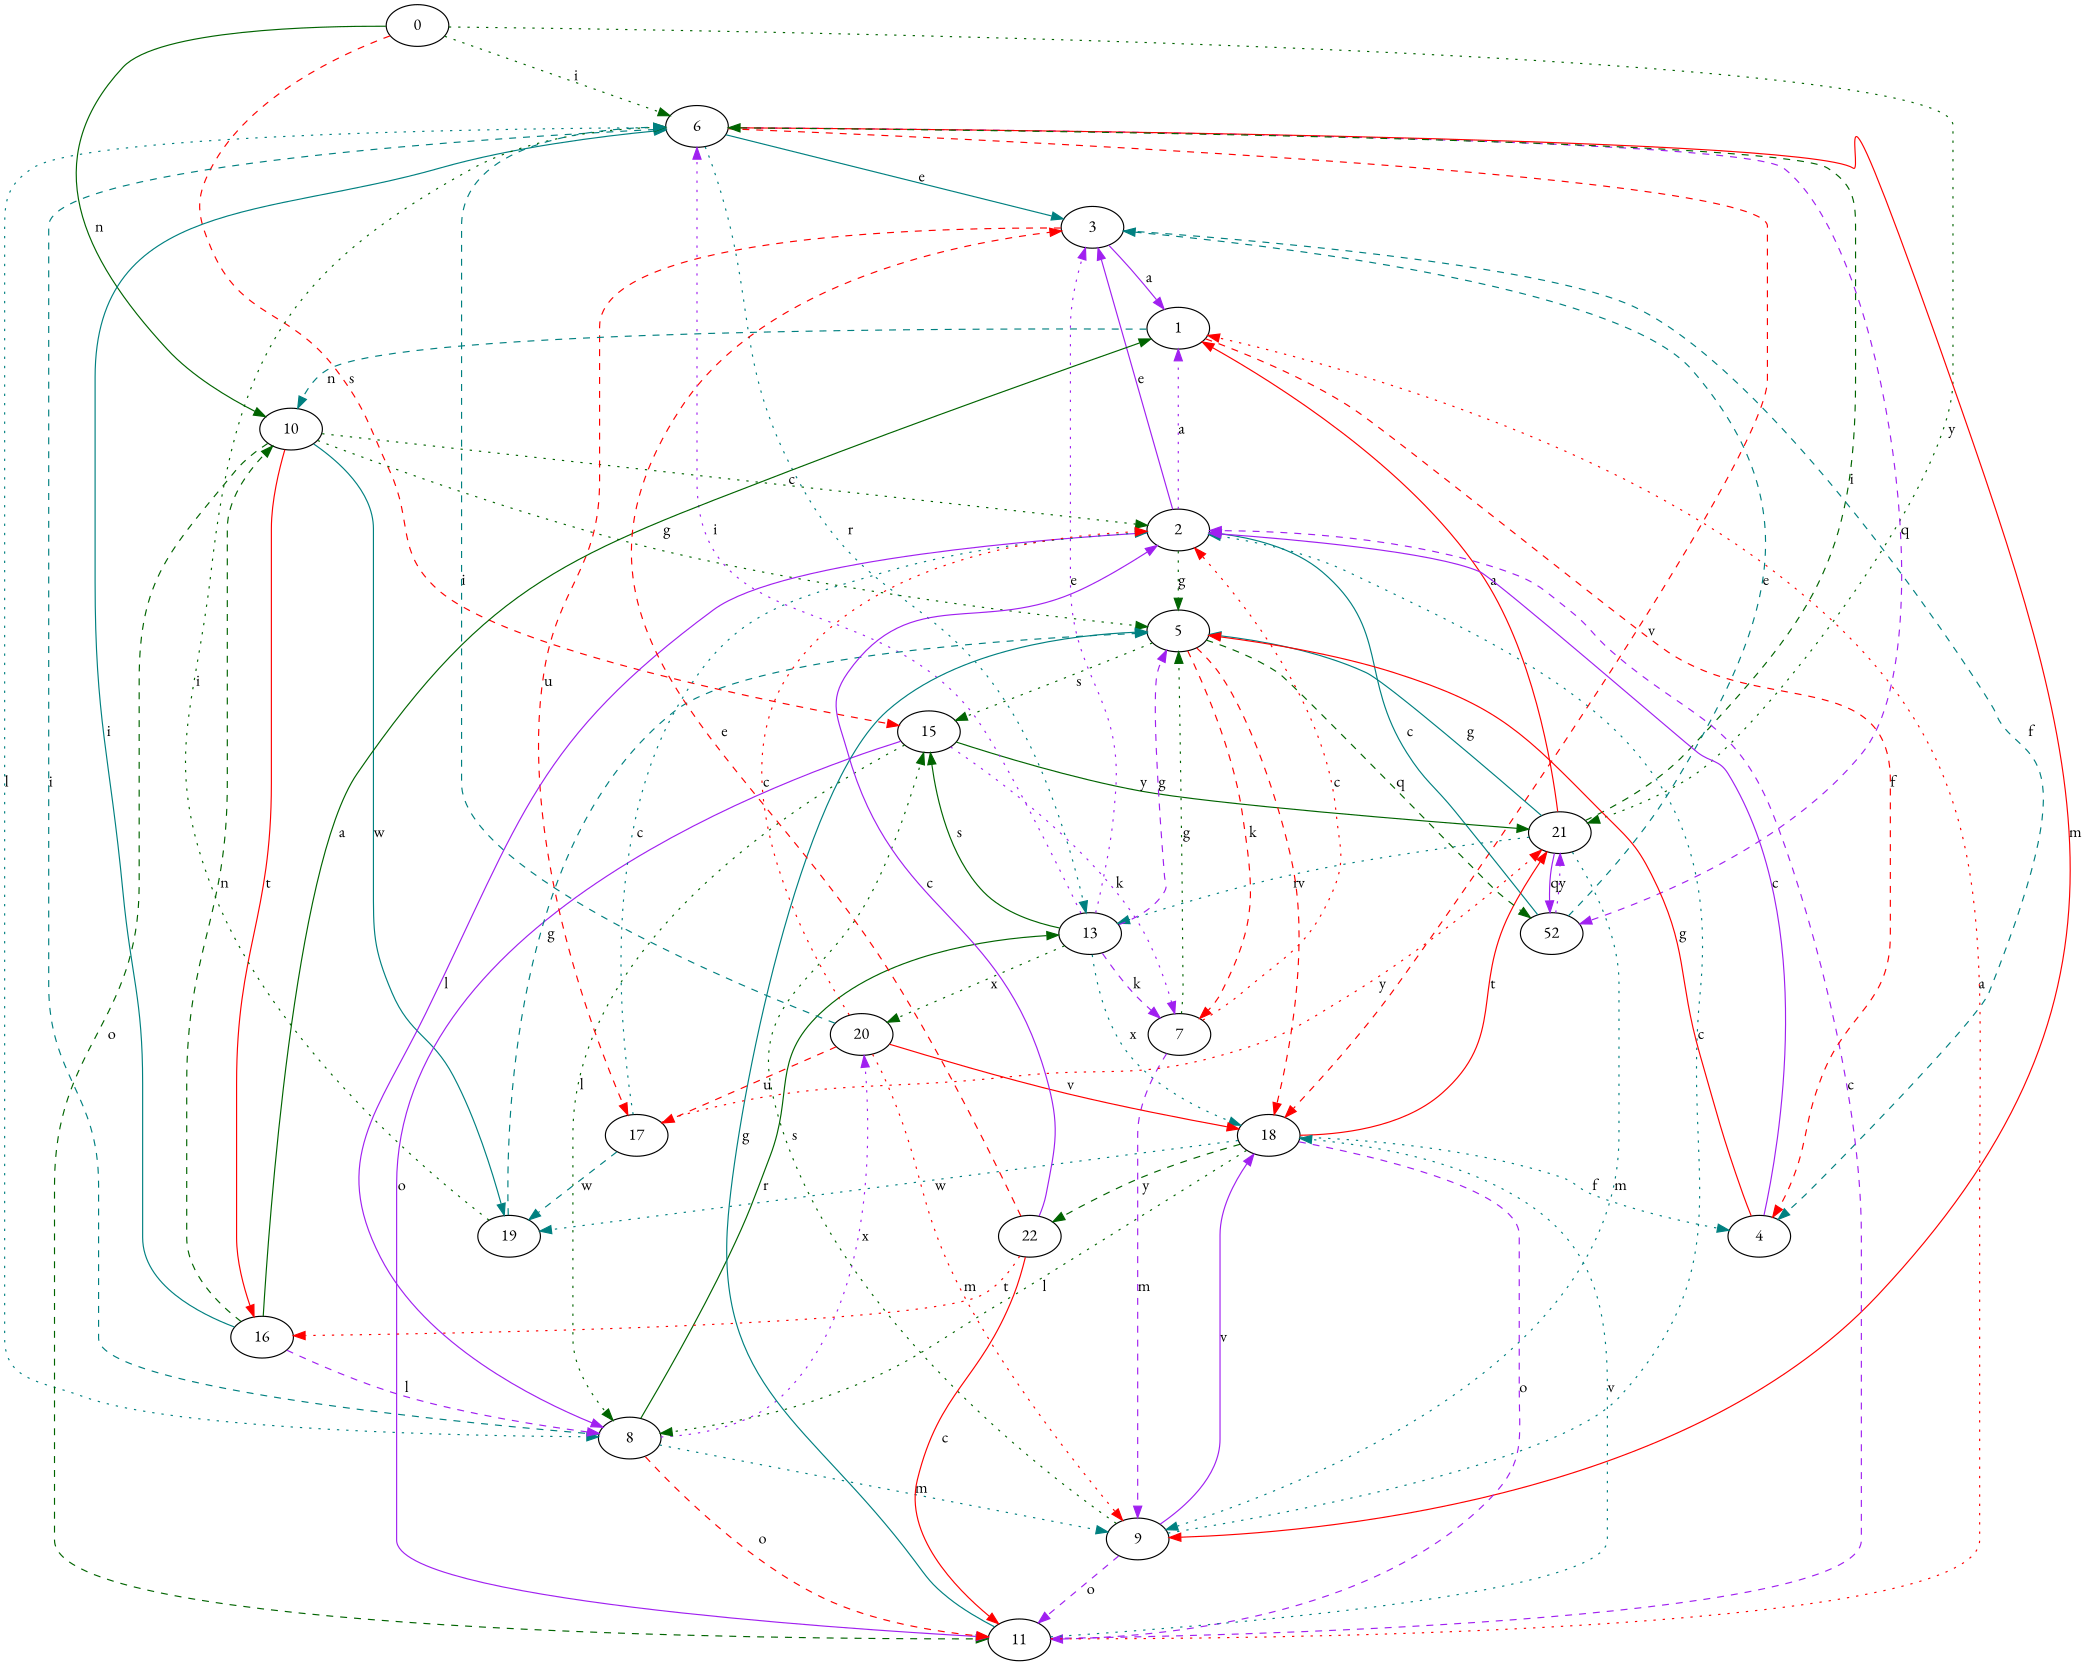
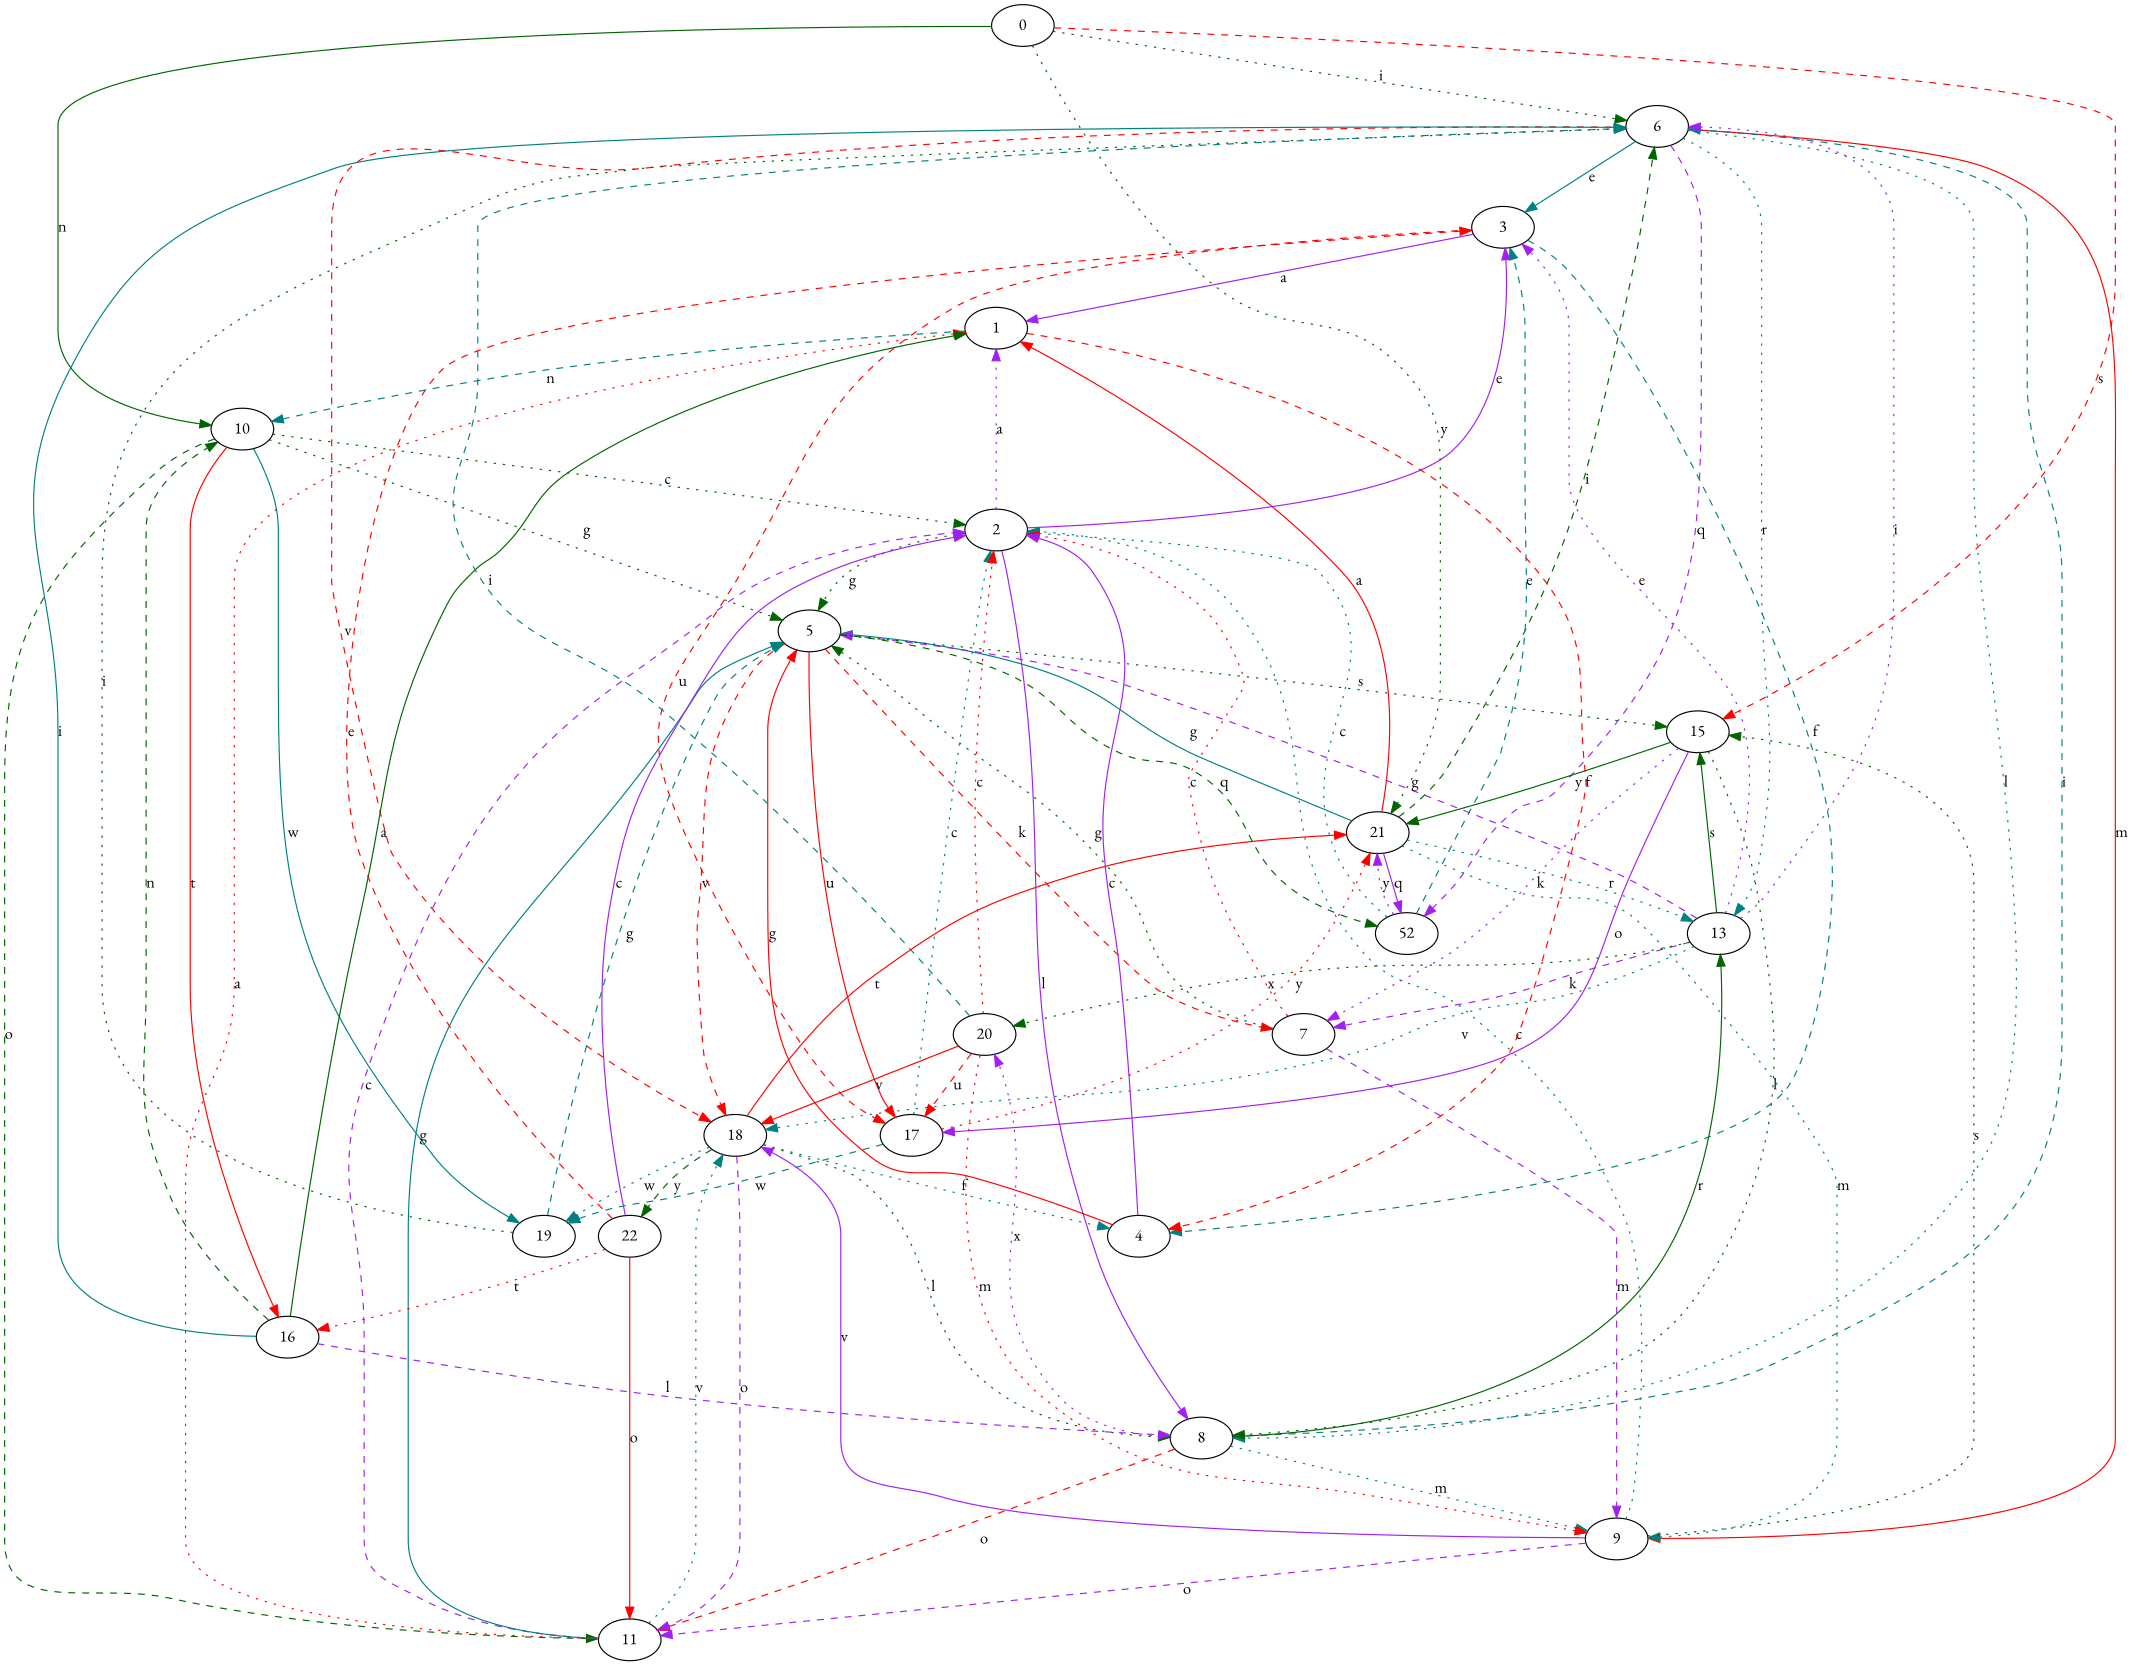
edge "52" -> "2": style solid -> dotted
edge "5" -> "17": added, label "u"
edge "13" -> "18": label "x" -> "v"
edge "15" -> "11": now "15" -> "17"
edge "22" -> "11": label "c" -> "o"
